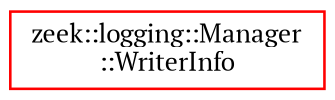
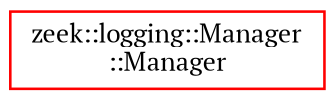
node "zeek::logging::Manager ::WriterInfo": label "zeek::logging::Manager ::WriterInfo" -> "zeek::logging::Manager ::Manager"
